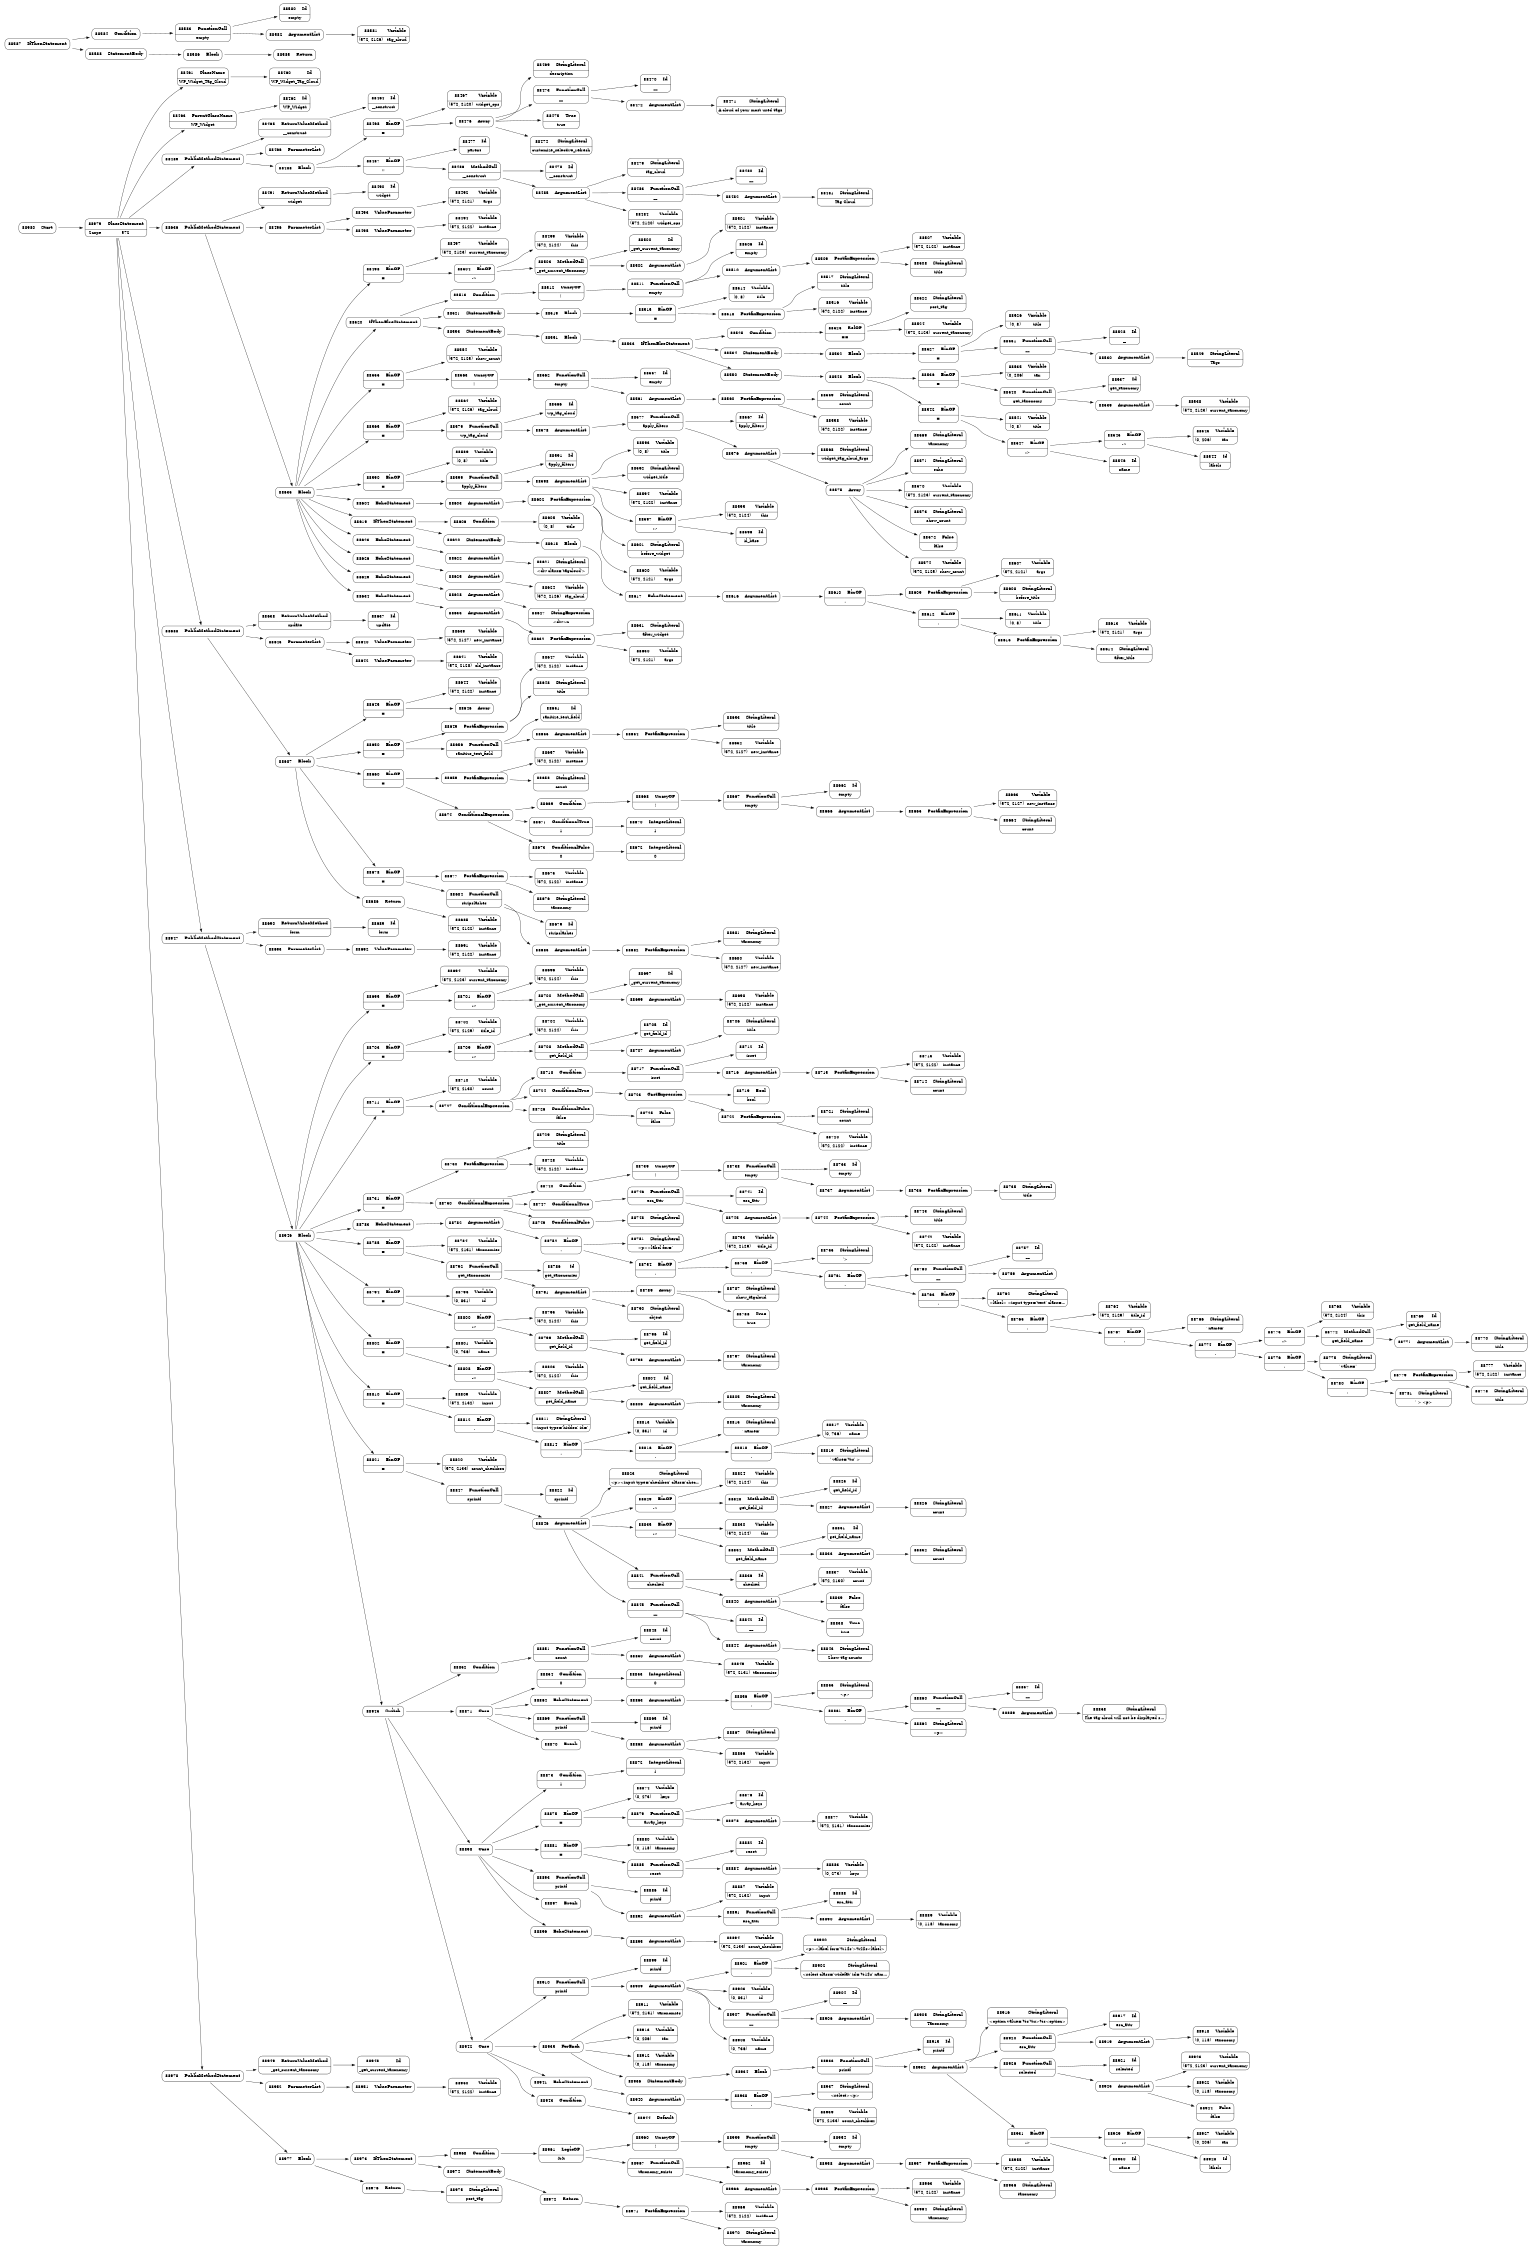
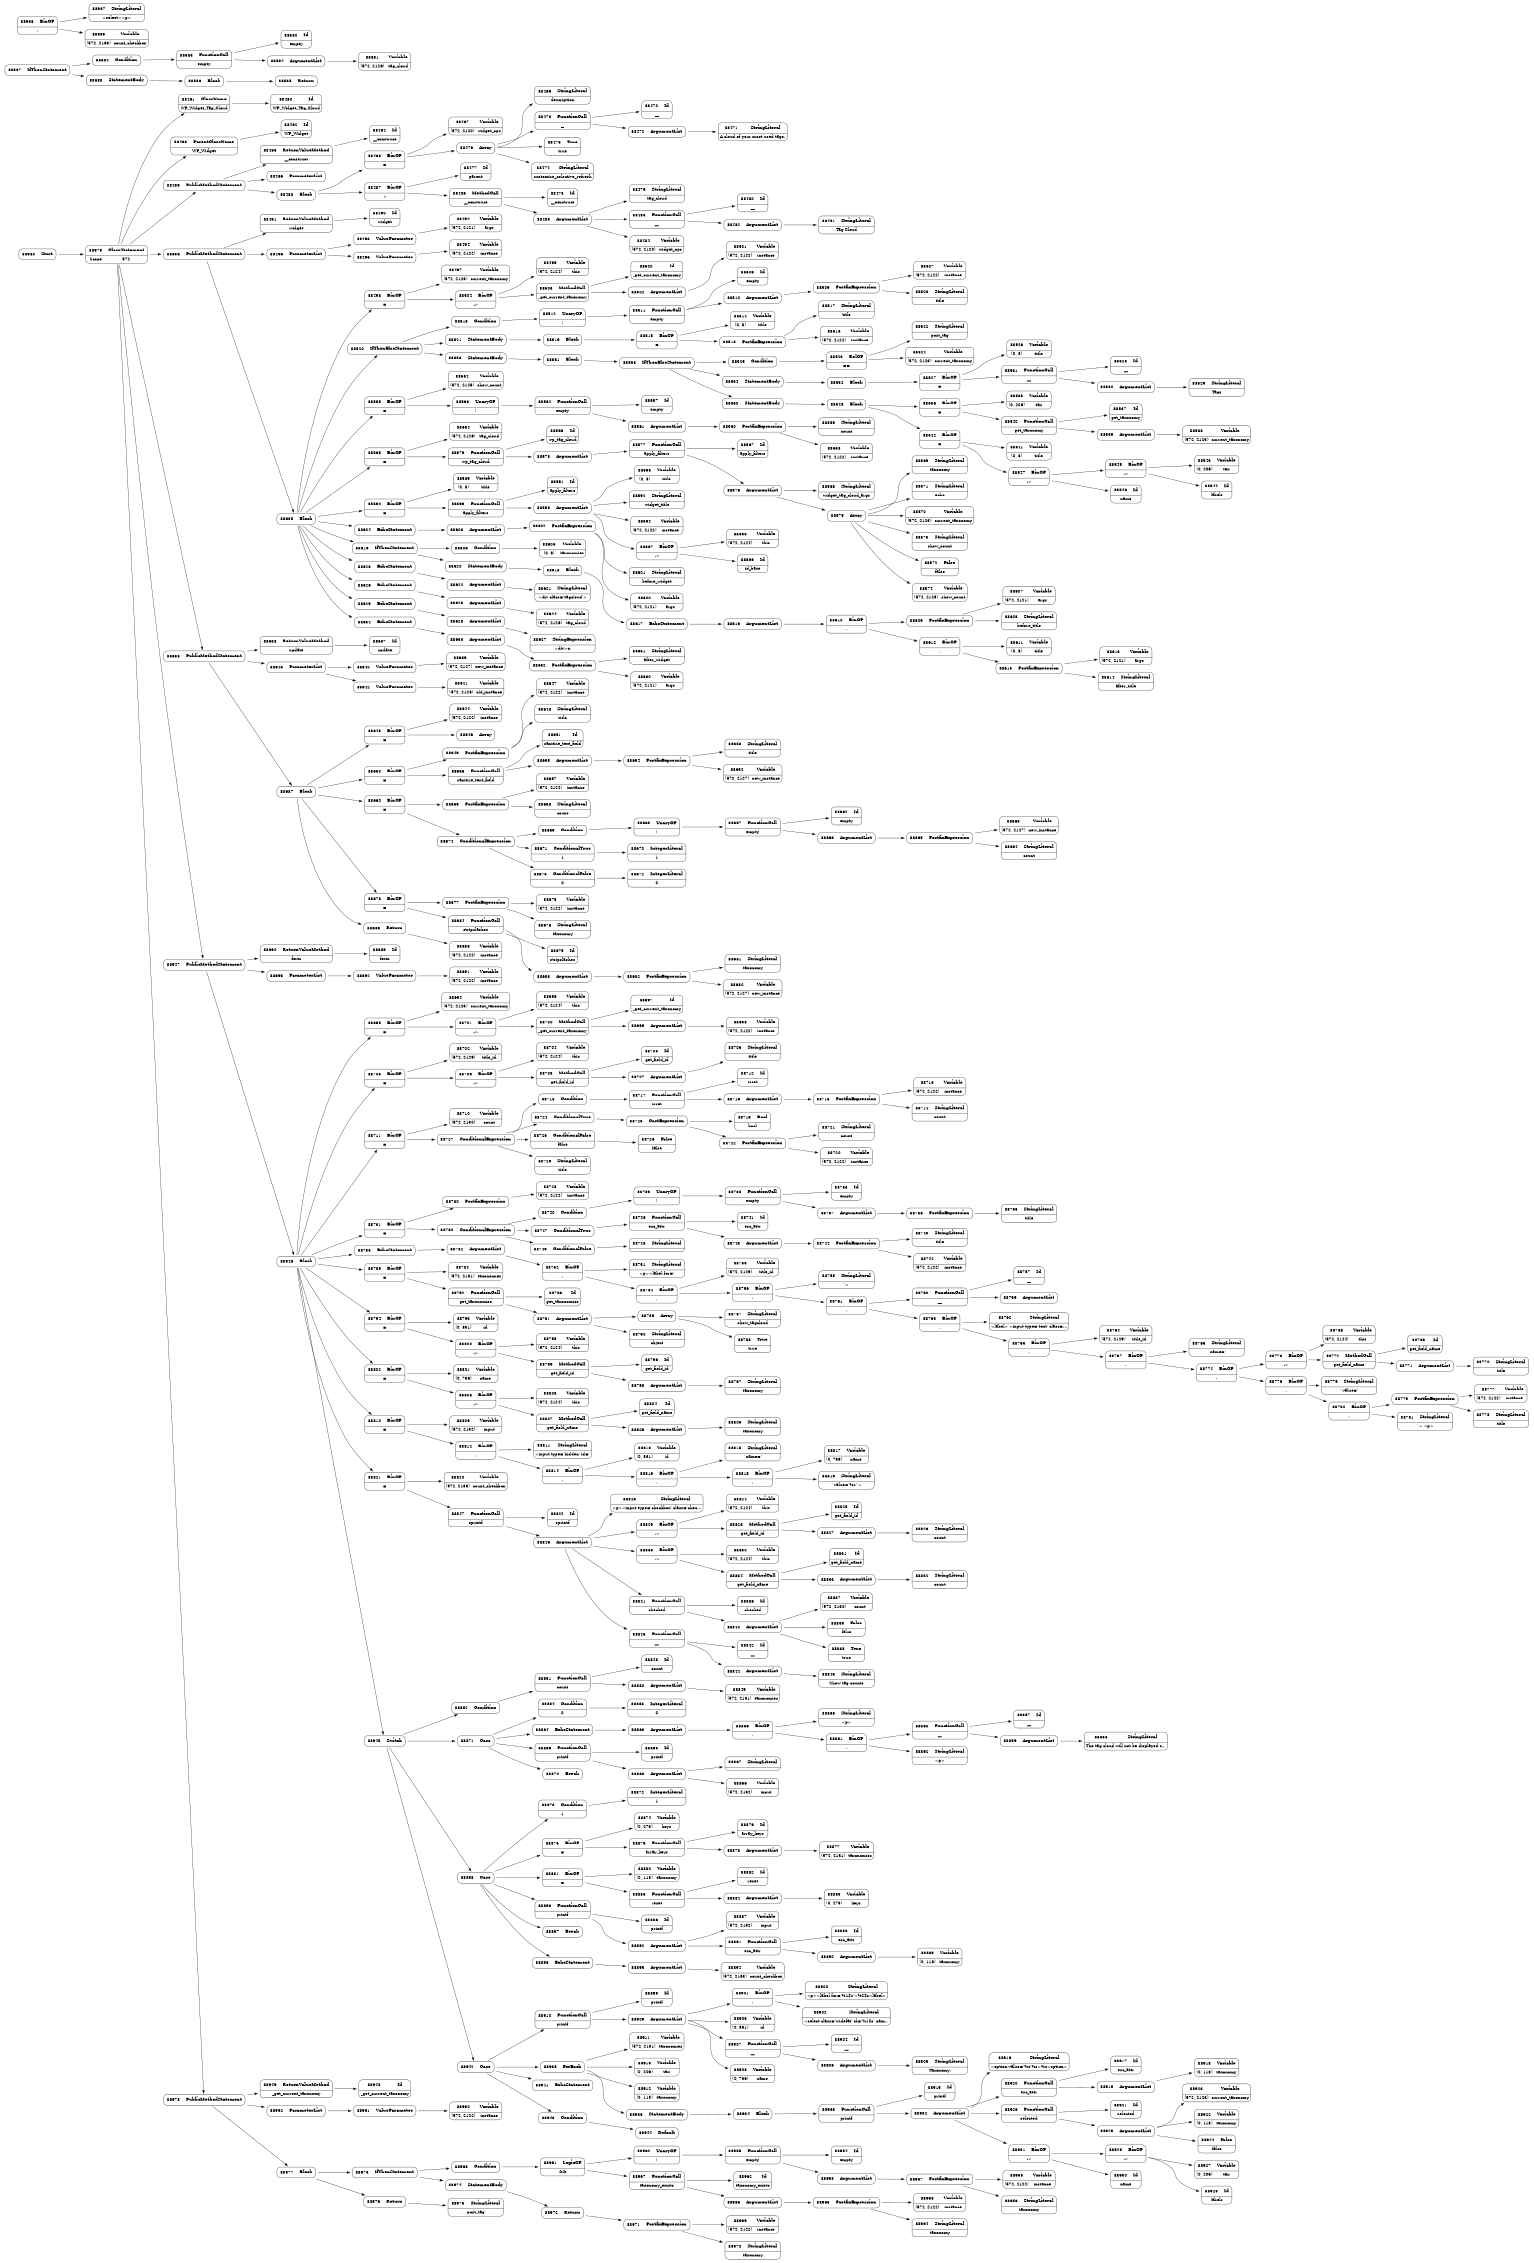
node "88605": text "title" -> "taxonomies"
edge "88730" -> "88729": now "88727" -> "88729"
node "88940": removed
